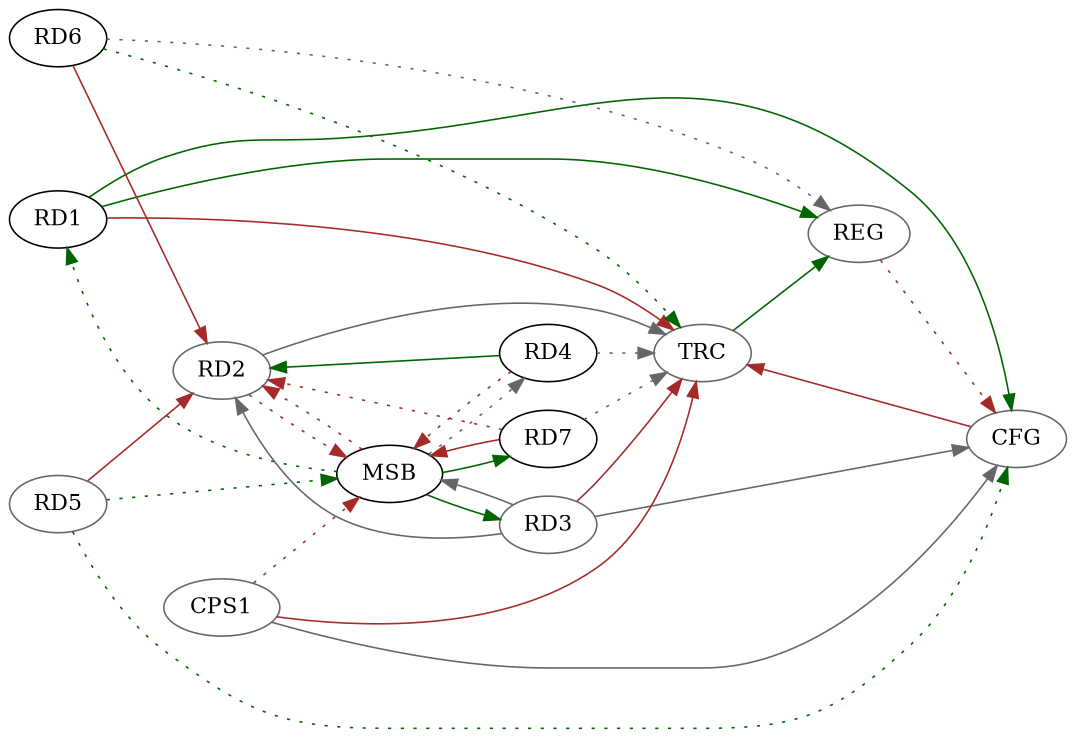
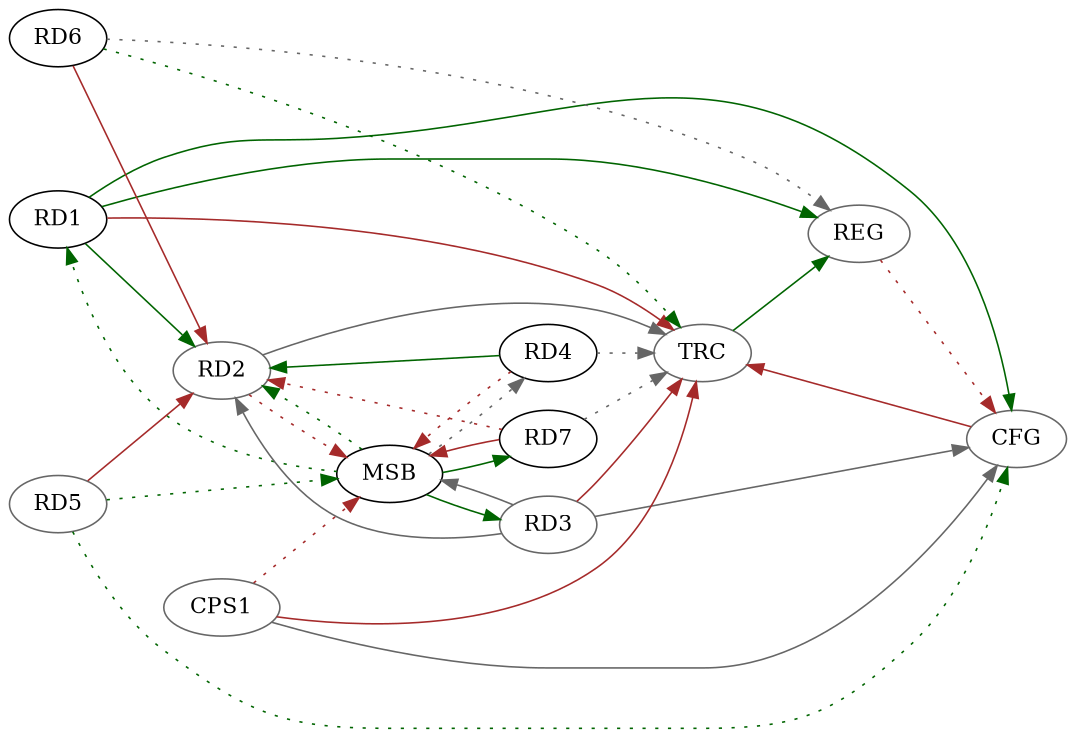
edge "RD1" -> "RD2": added
edge "MSB" -> "RD2": color brown -> darkgreen
